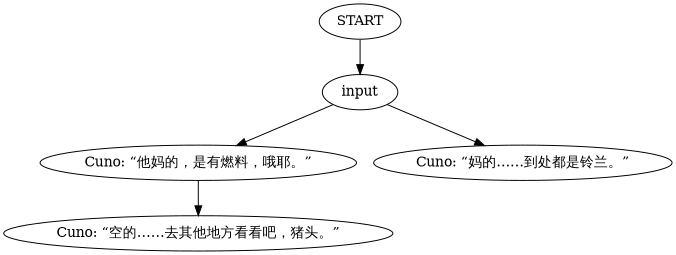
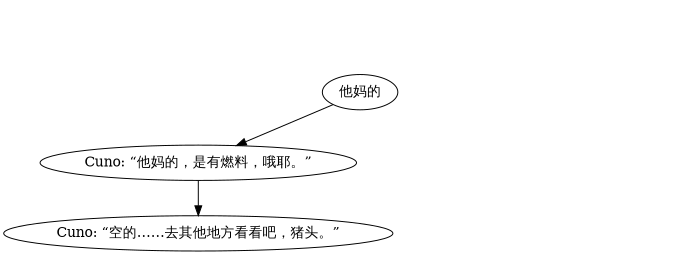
node "START": removed
node "input": label "input" -> "他妈的"
node "Cuno: “妈的……到处都是铃兰。”": removed
